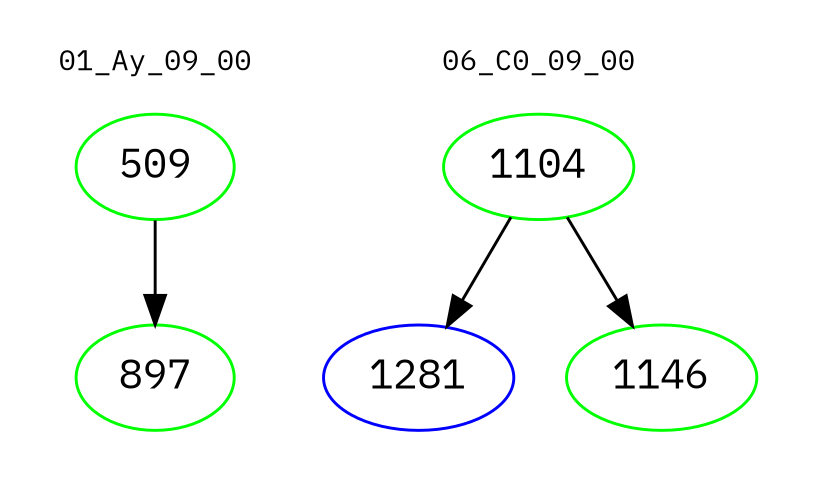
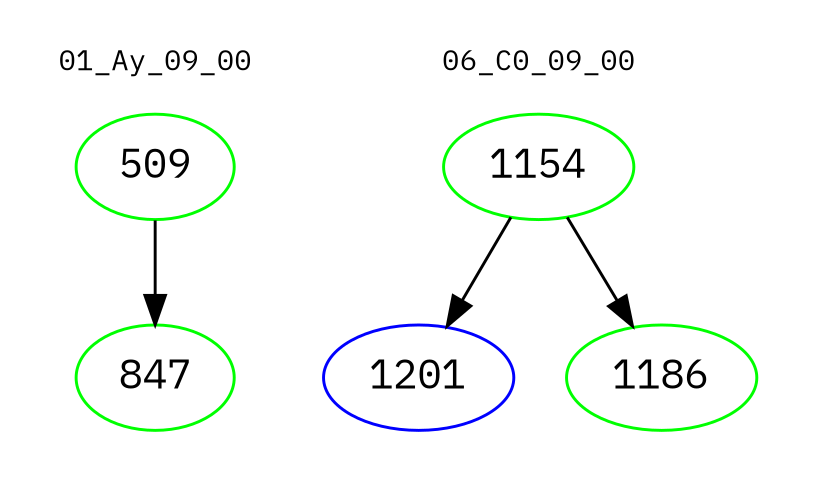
node "1104": label "1104" -> "1154"
node "897": label "897" -> "847"
node "1281": label "1281" -> "1201"
node "1146": label "1146" -> "1186"
